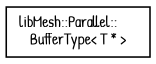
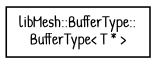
node "libMesh::Parallel:: BufferType< T * >": label "libMesh::Parallel:: BufferType< T * >" -> "libMesh::BufferType:: BufferType< T * >"
